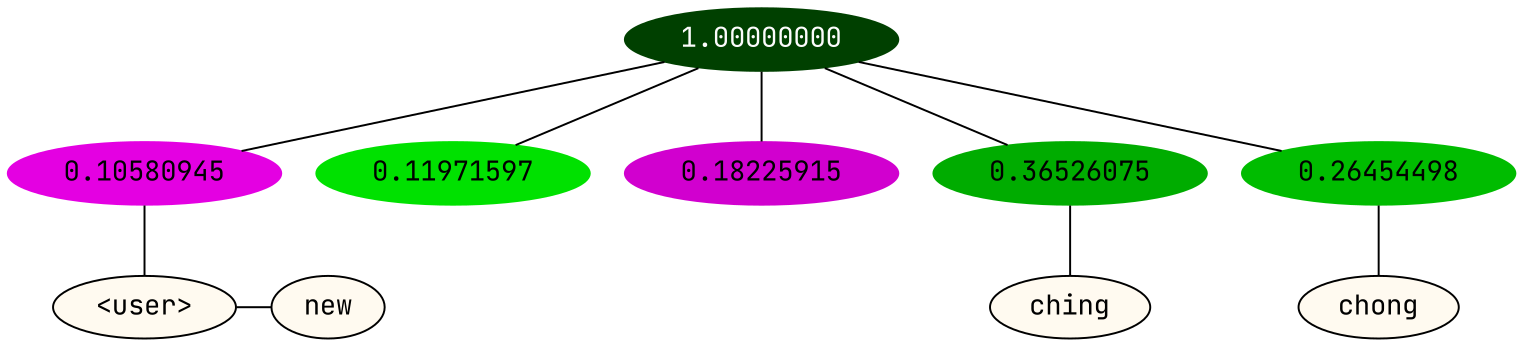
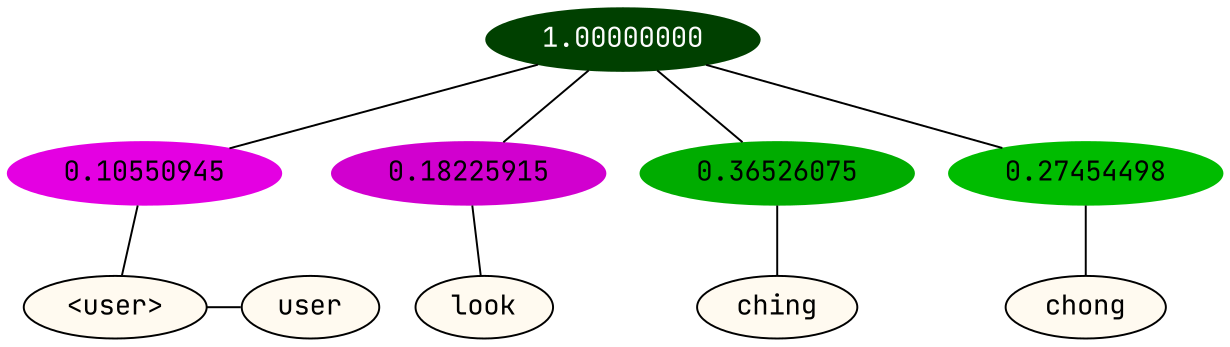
node "0.10580945": label "0.10580945" -> "0.10550945"
node "0.11971597": removed
node "0.26454498": label "0.26454498" -> "0.27454498"
node "new": label "new" -> "user"
node "look": added
